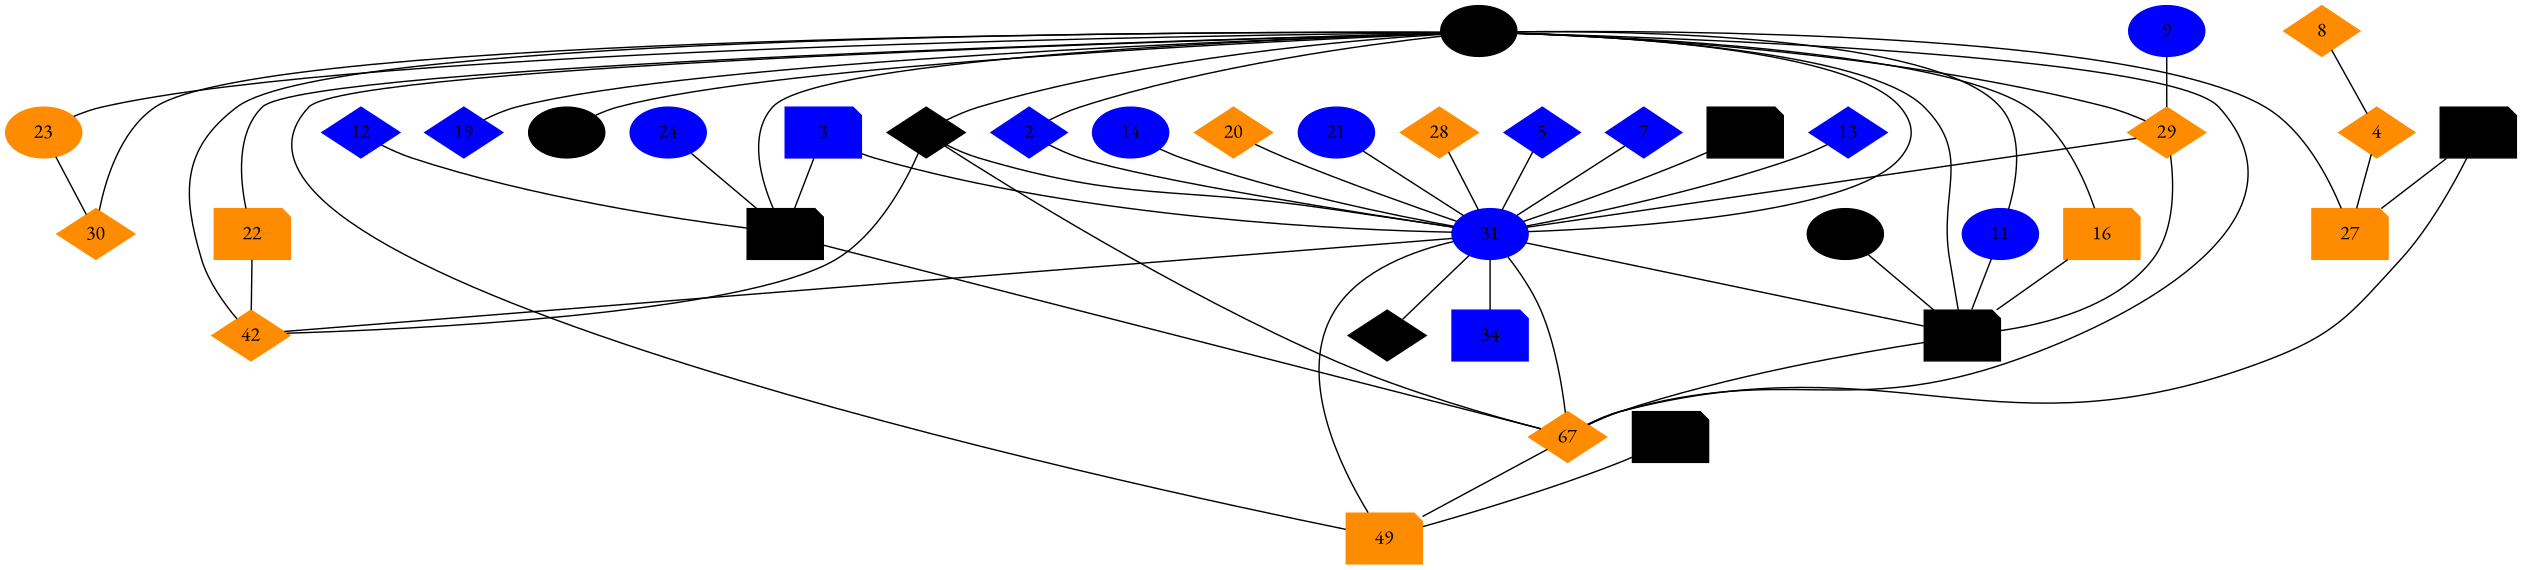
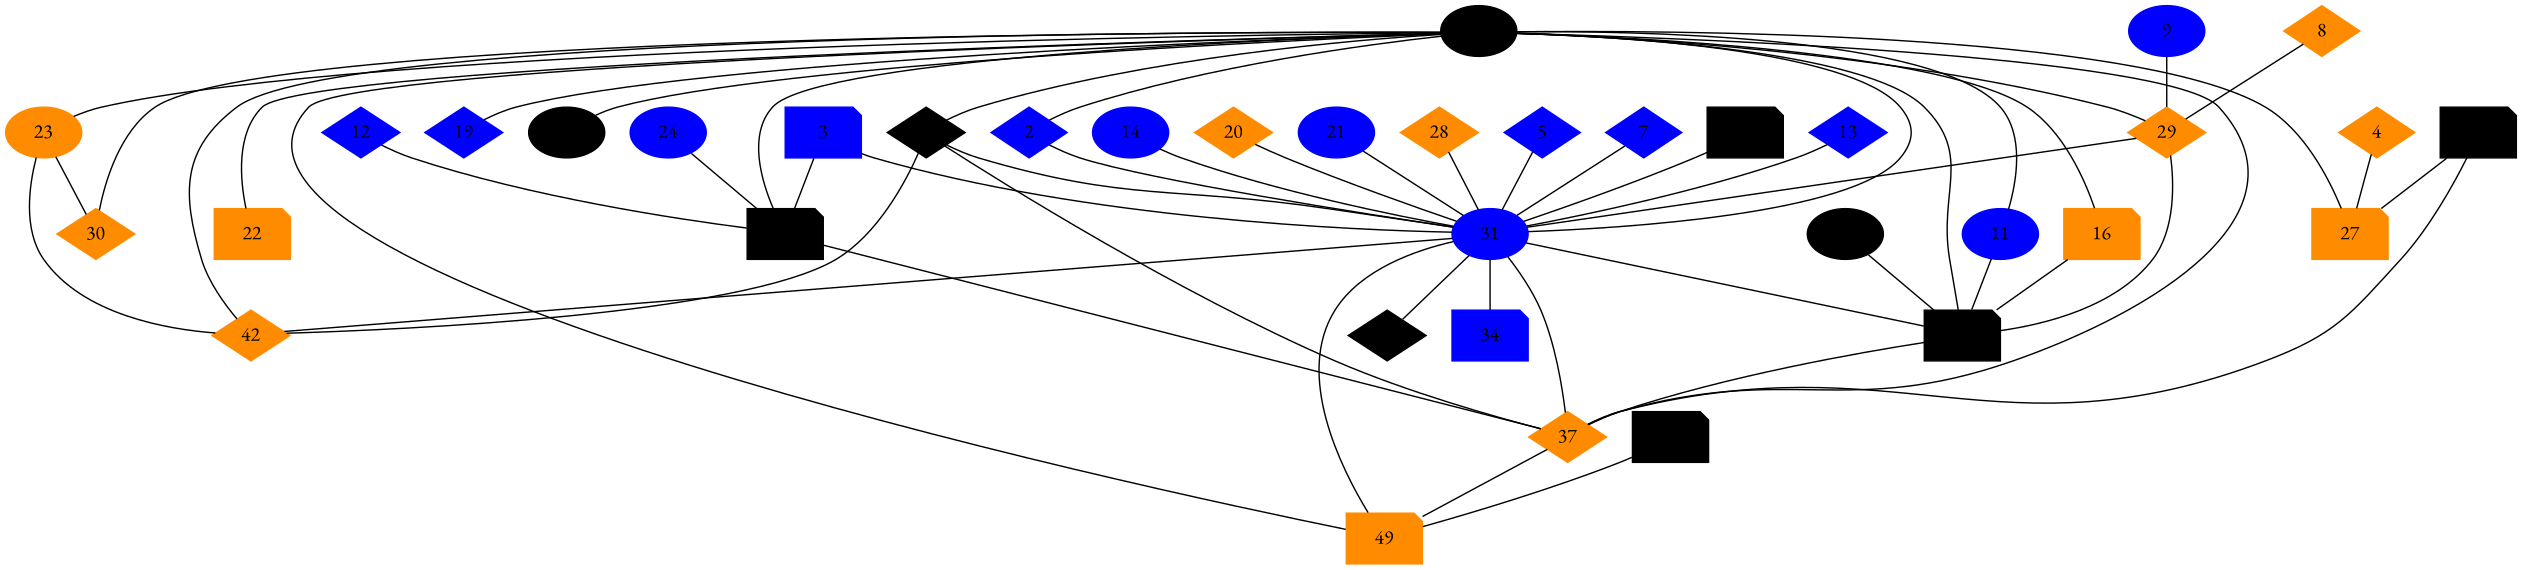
edge "8" -- "4": now "8" -- "29"
edge "22" -- "42": now "23" -- "42"
node "67": label "67" -> "37"
